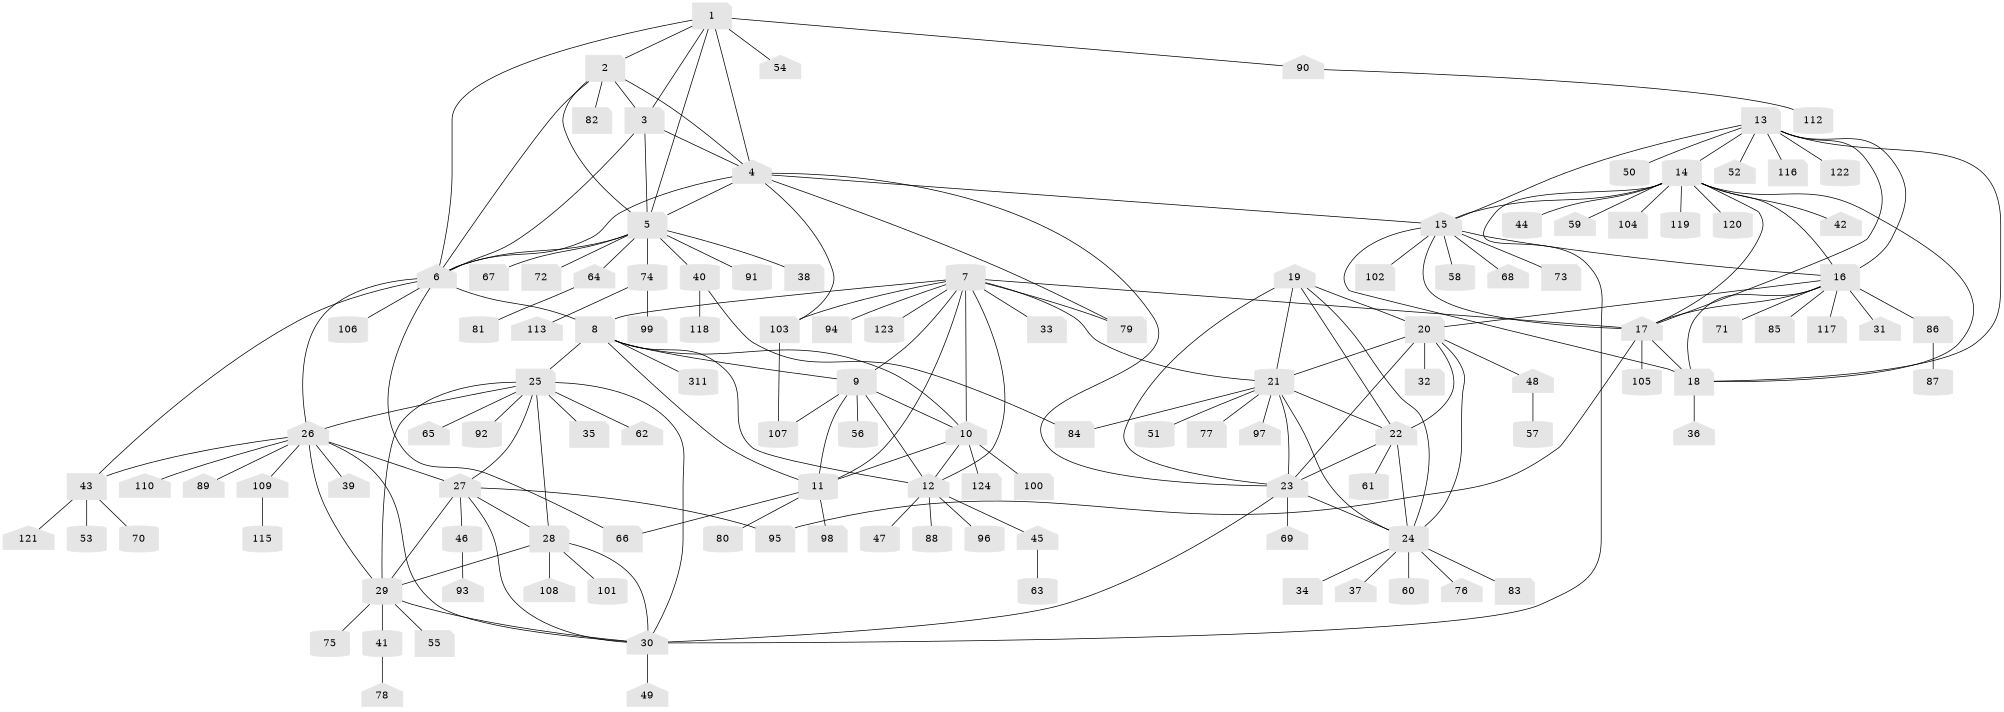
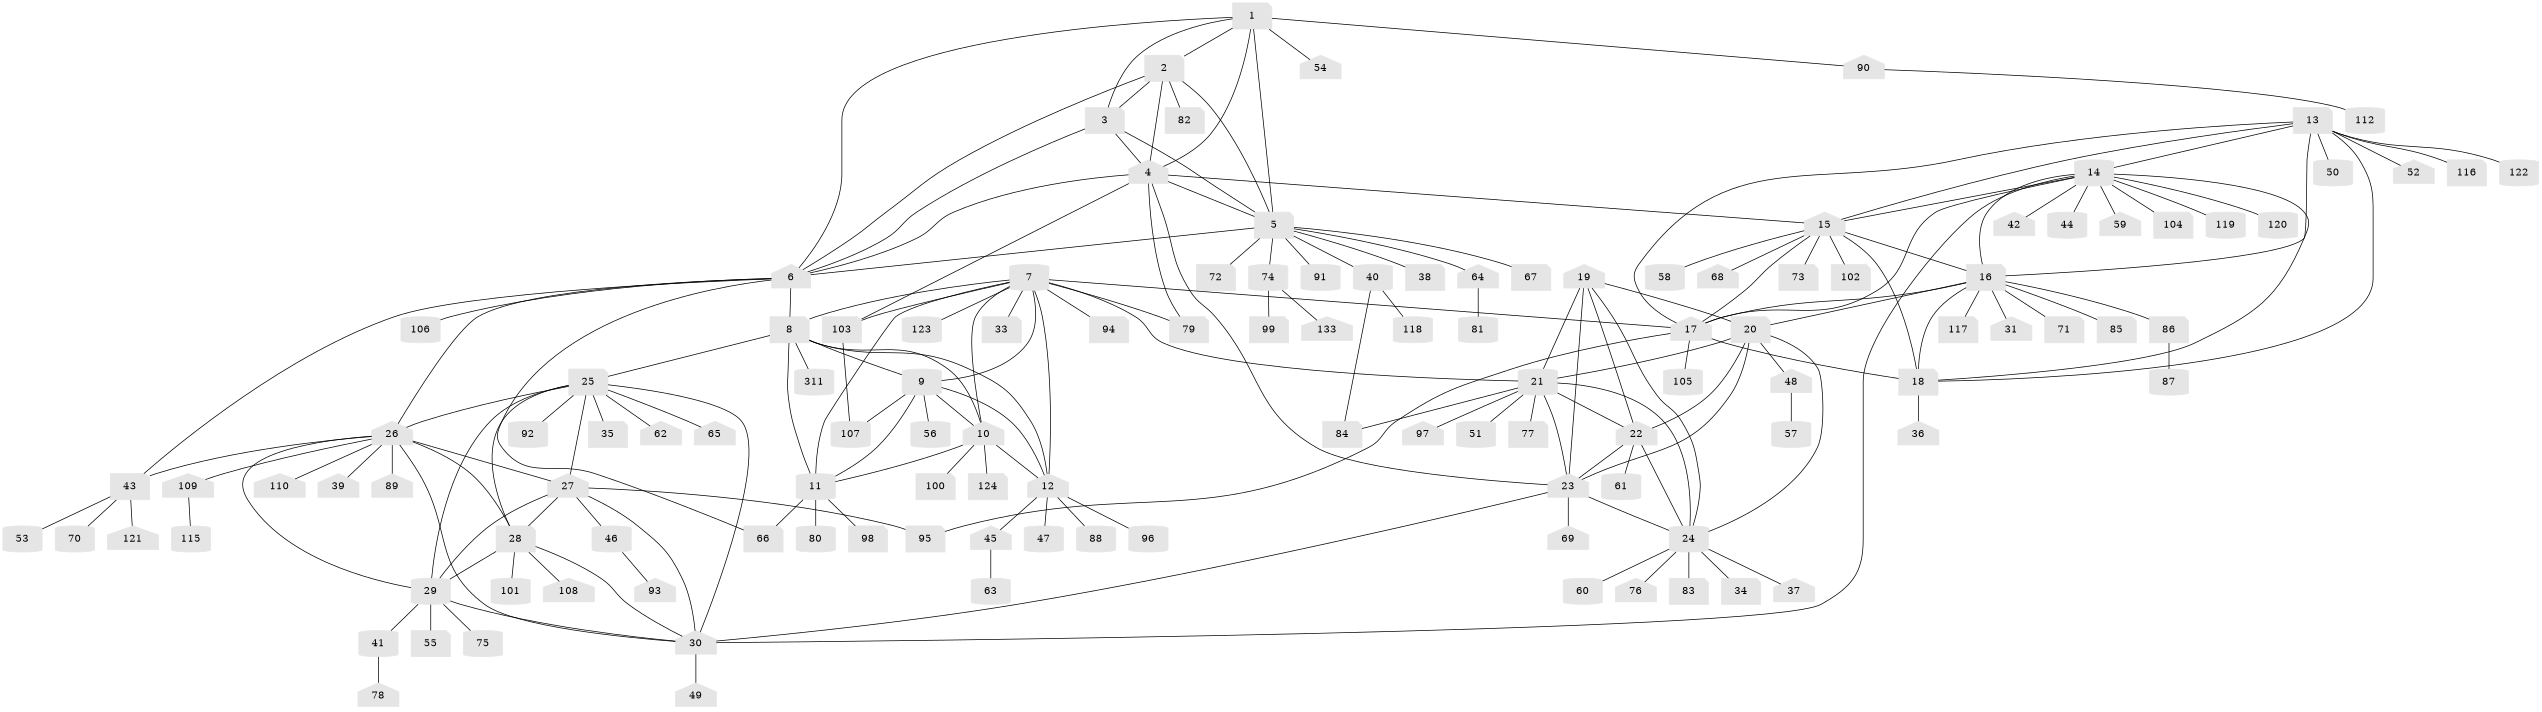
node "113": label "113" -> "133"
node "32": removed
edge "26" -- "28": added
